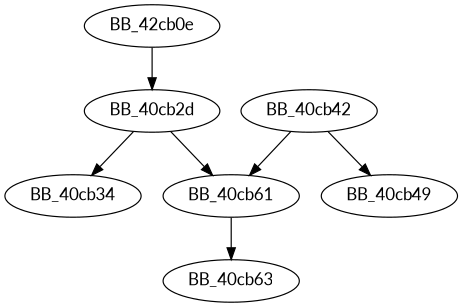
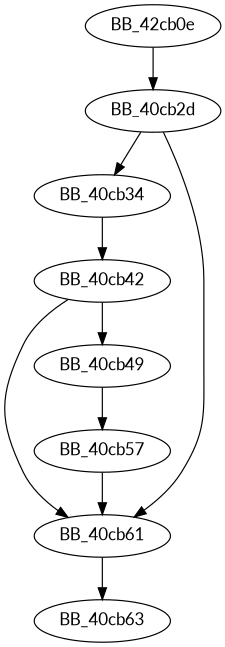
edge "BB_40cb34" -> "BB_40cb42": added
node "BB_40cb57": added
